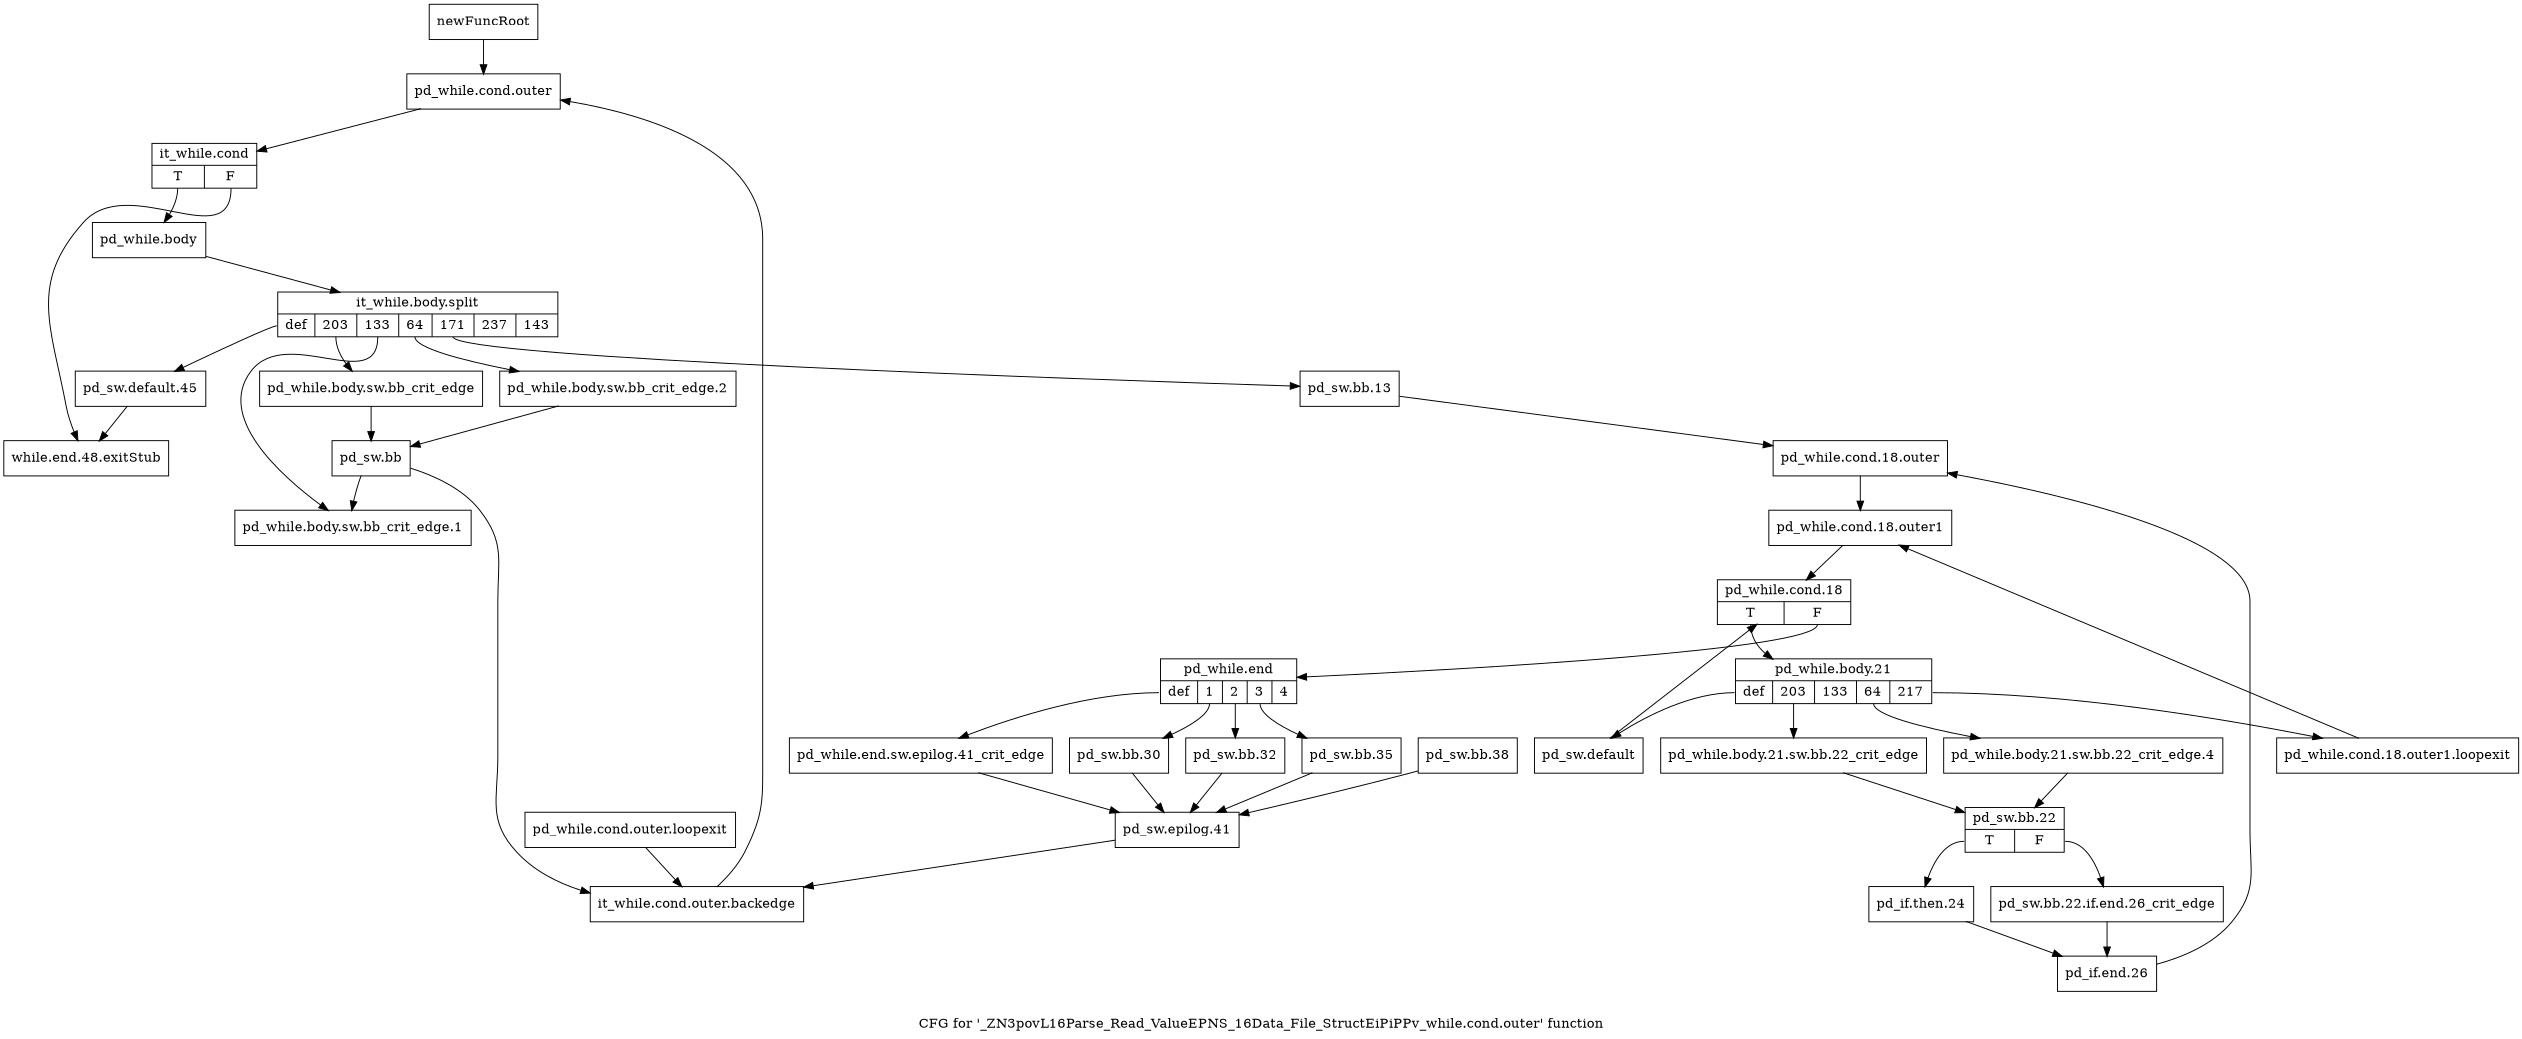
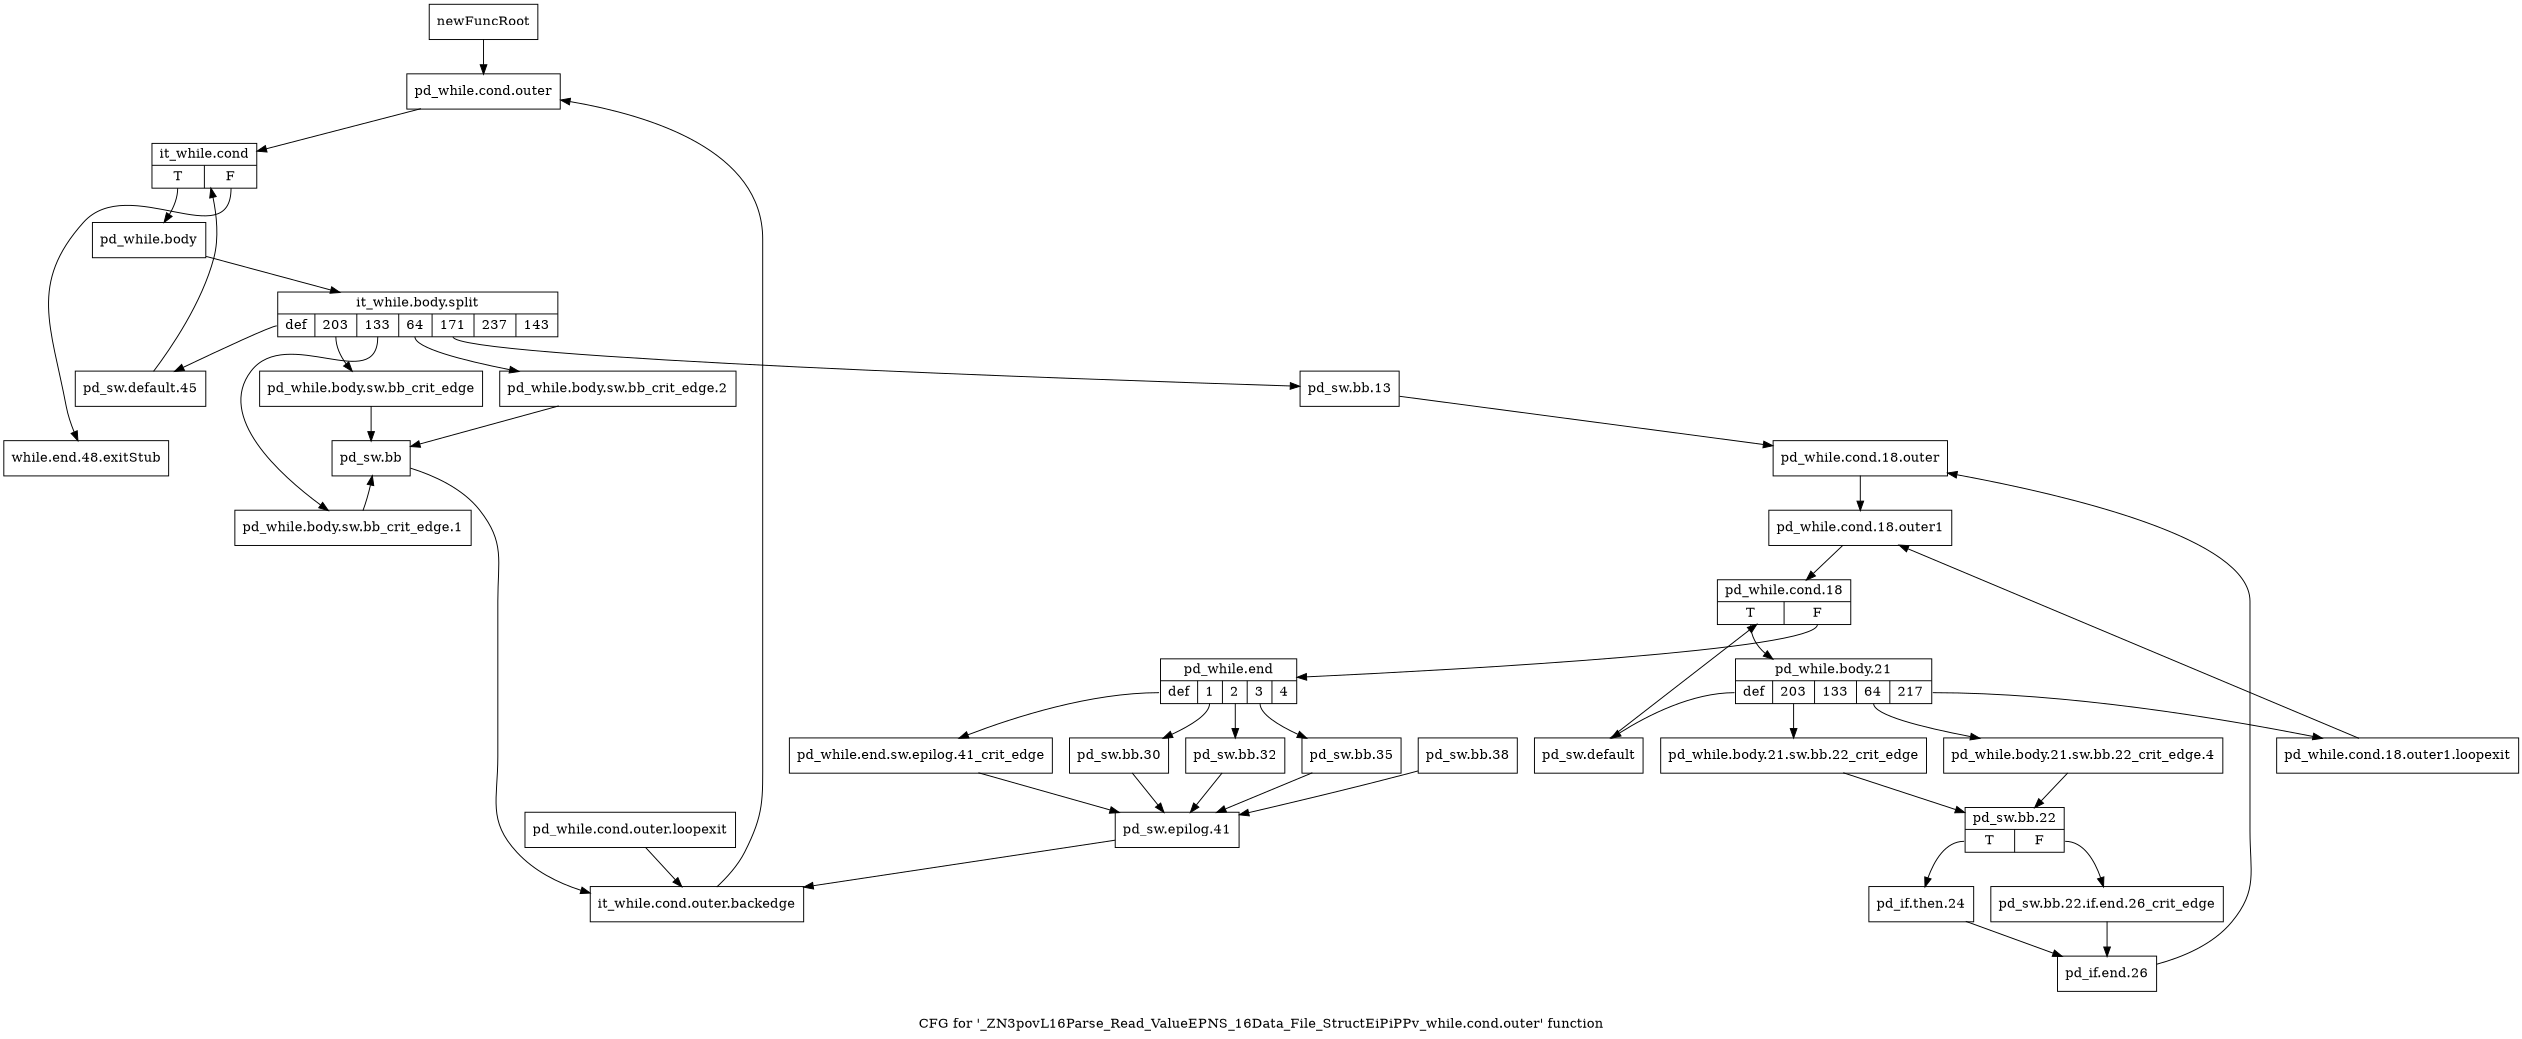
edge "pd_sw.default.45" -> "while.end.48.exitStub": now "pd_sw.default.45" -> "it_while.cond"
edge "pd_sw.bb" -> "pd_while.body.sw.bb_crit_edge.1": reversed
